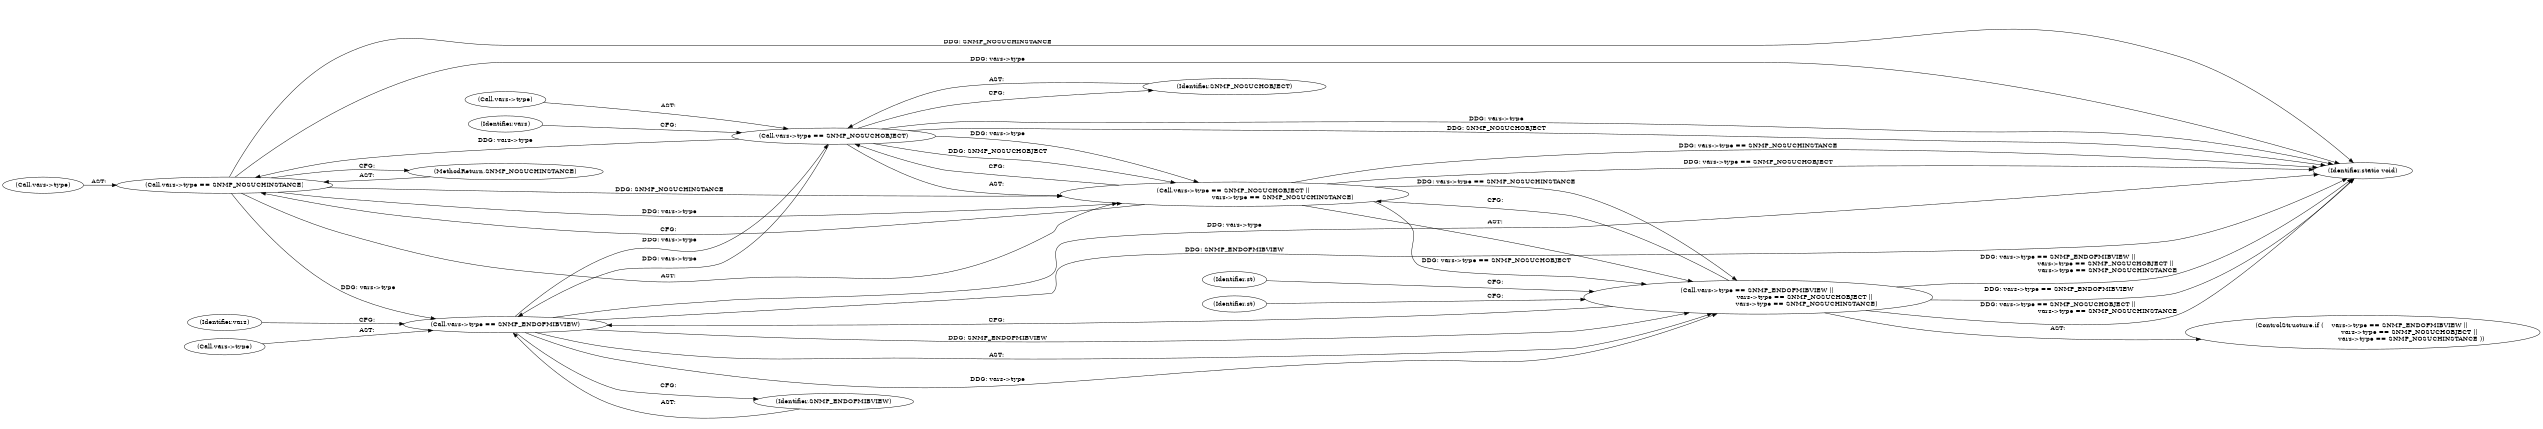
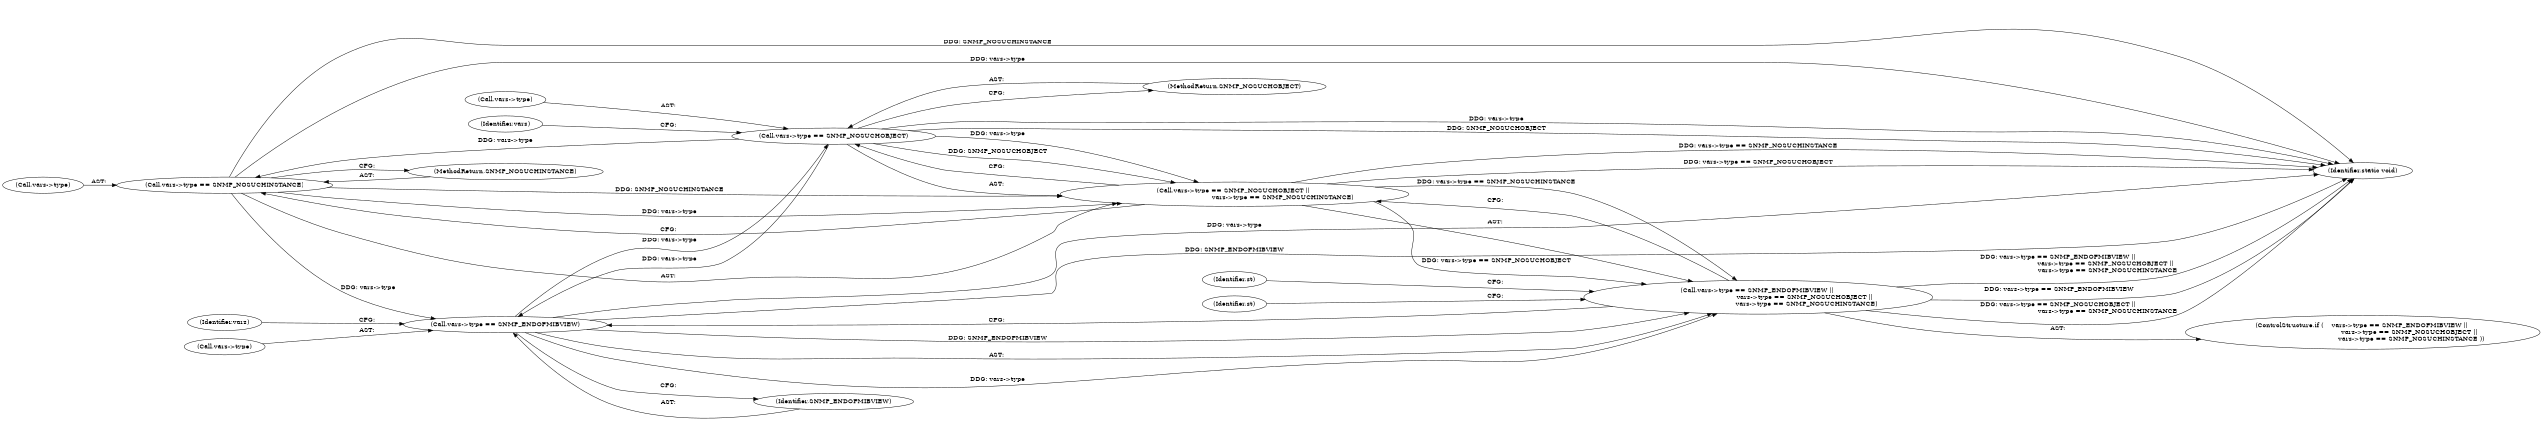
node "(Identifier,SNMP_NOSUCHOBJECT)": label "(Identifier,SNMP_NOSUCHOBJECT)" -> "(MethodReturn,SNMP_NOSUCHOBJECT)"
